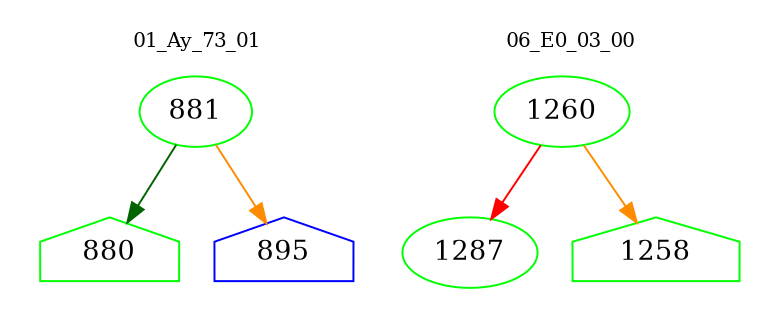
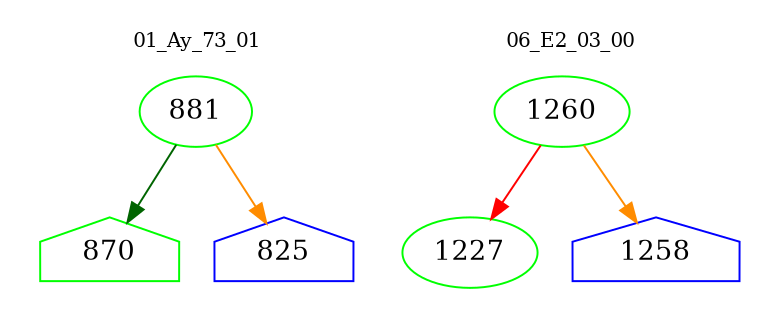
cluster "06_E0_03_00": label "06_E0_03_00" -> "06_E2_03_00"
node "880": label "880" -> "870"
node "895": label "895" -> "825"
node "1287": label "1287" -> "1227"
node "1258": color green -> blue
